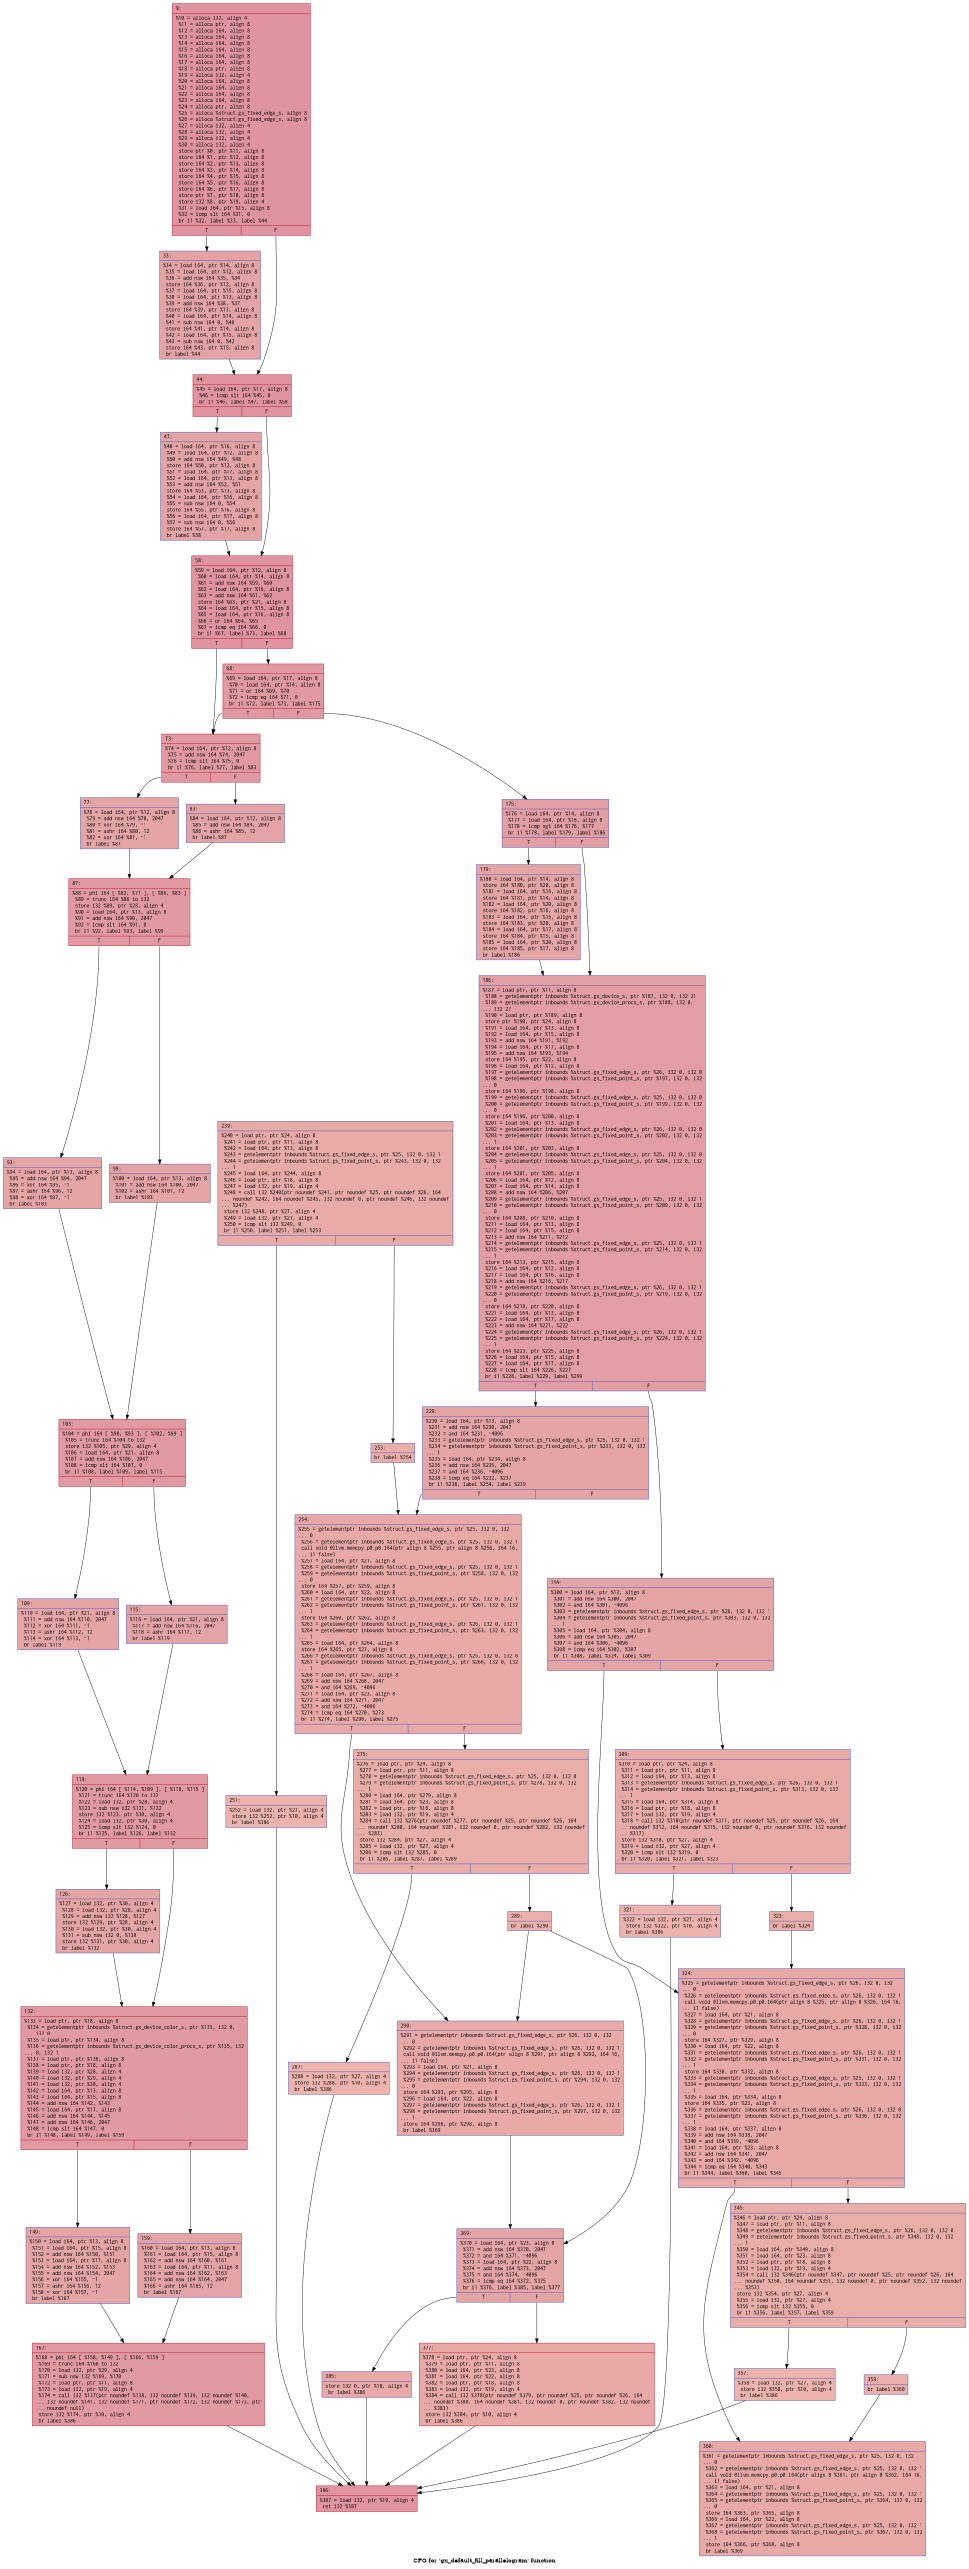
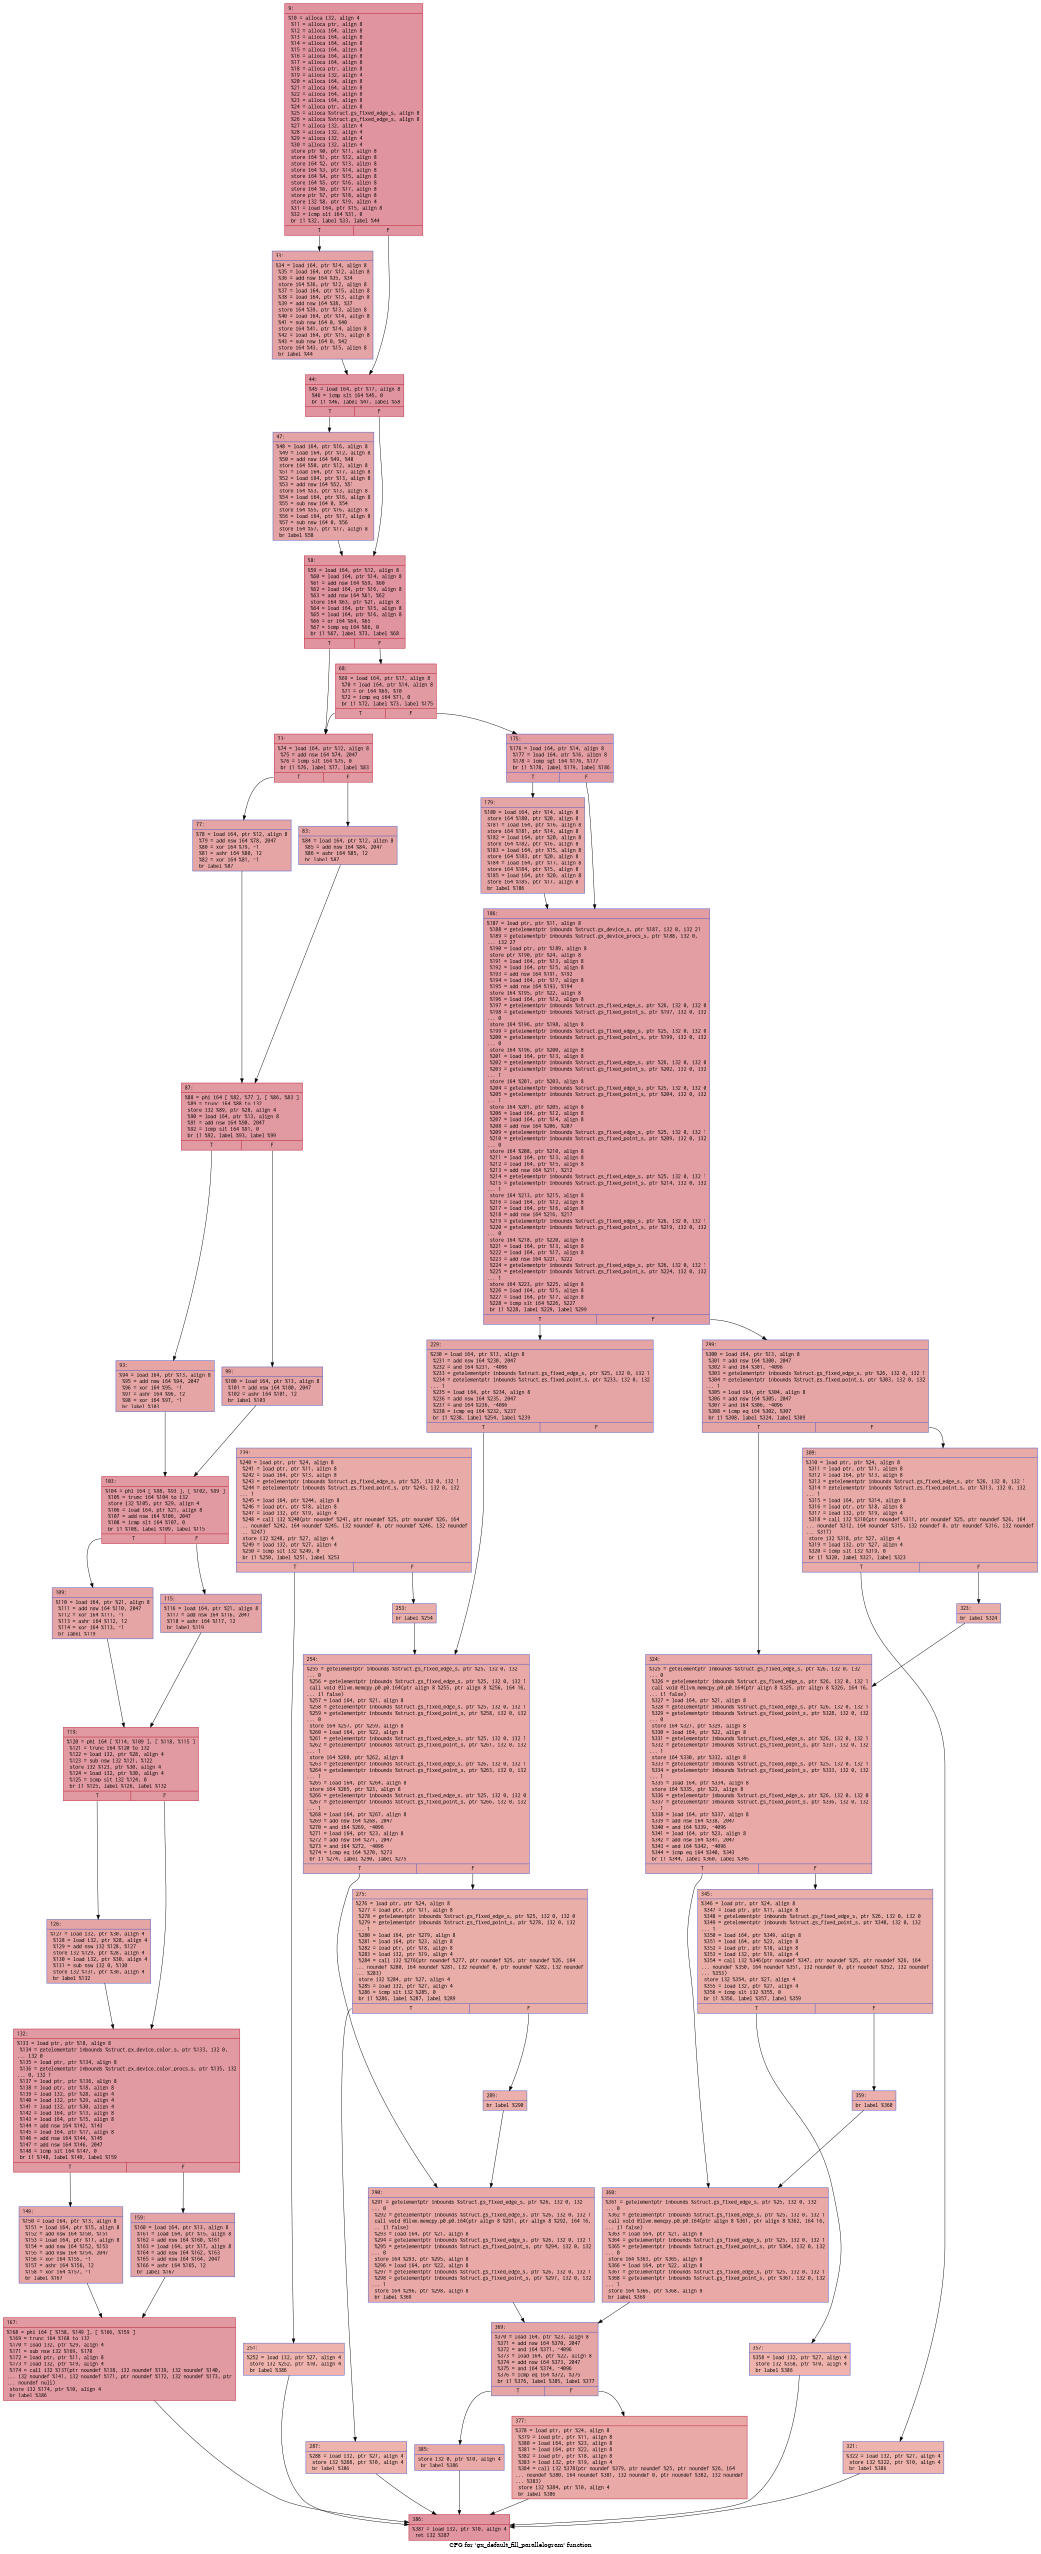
edge "289:" -> "369:": now "360:" -> "369:"
